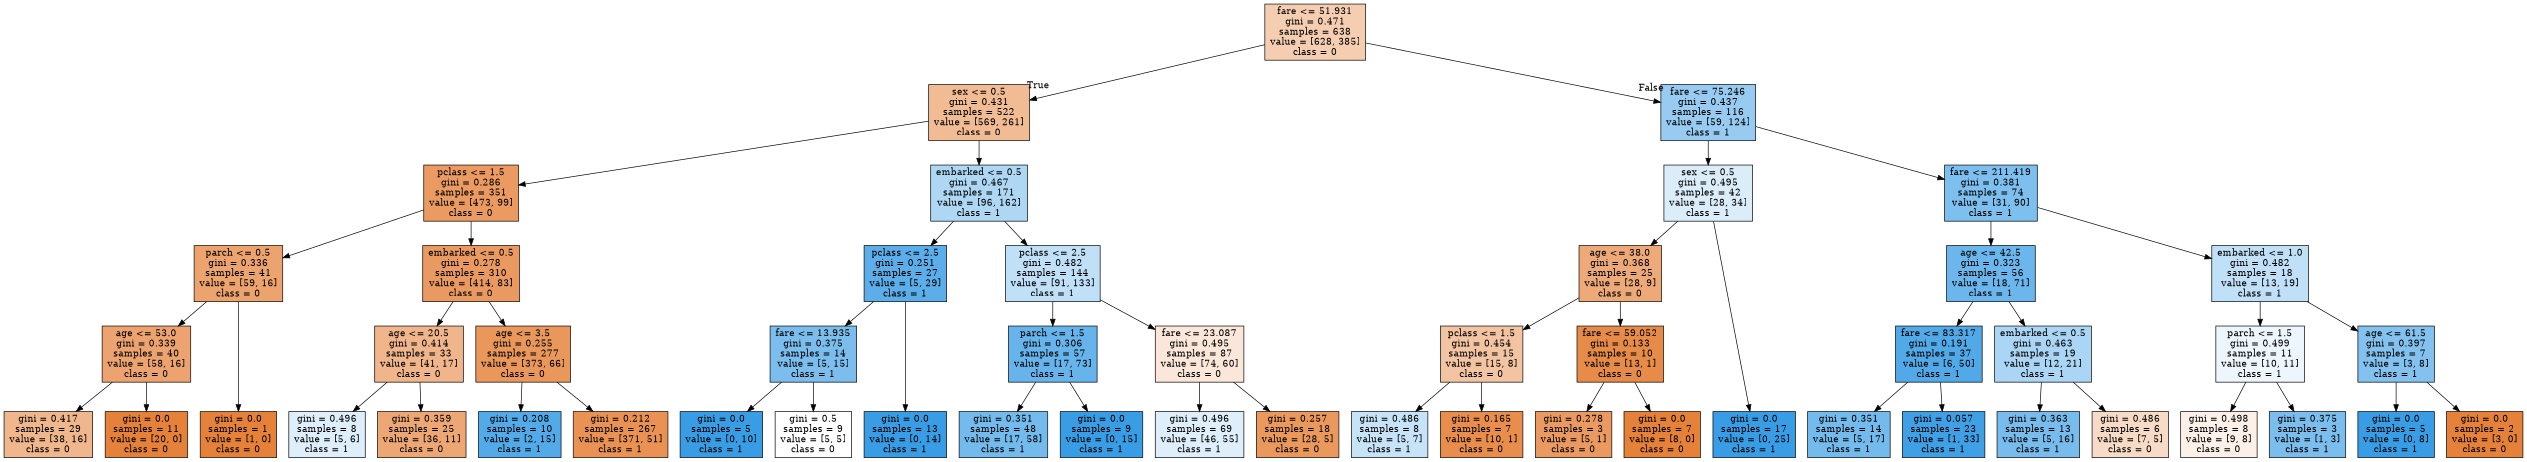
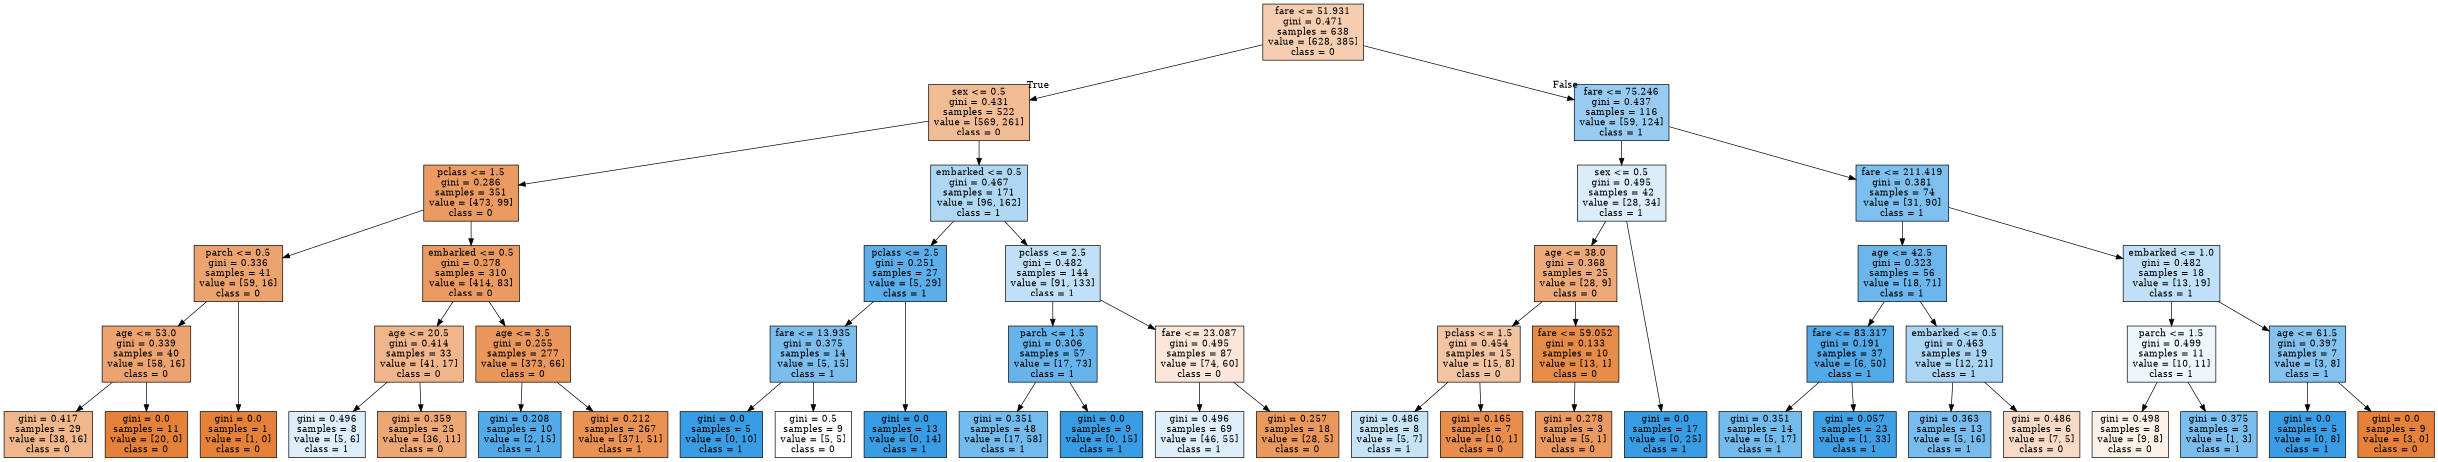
node "gini = 0.0 samples = 7 value = [8, 0] class = 0": removed
node "gini = 0.0 samples = 2 value = [3, 0] class = 0": label "gini = 0.0 samples = 2 value = [3, 0] class = 0" -> "gini = 0.0 samples = 9 value = [3, 0] class = 0"
